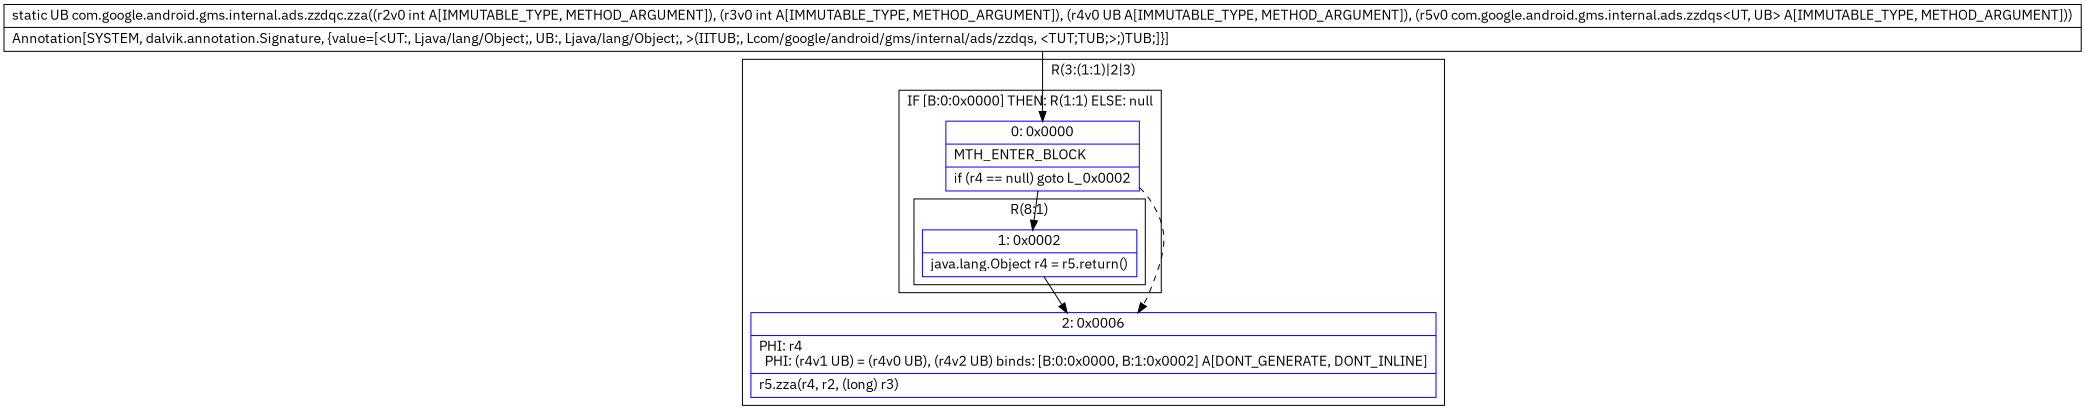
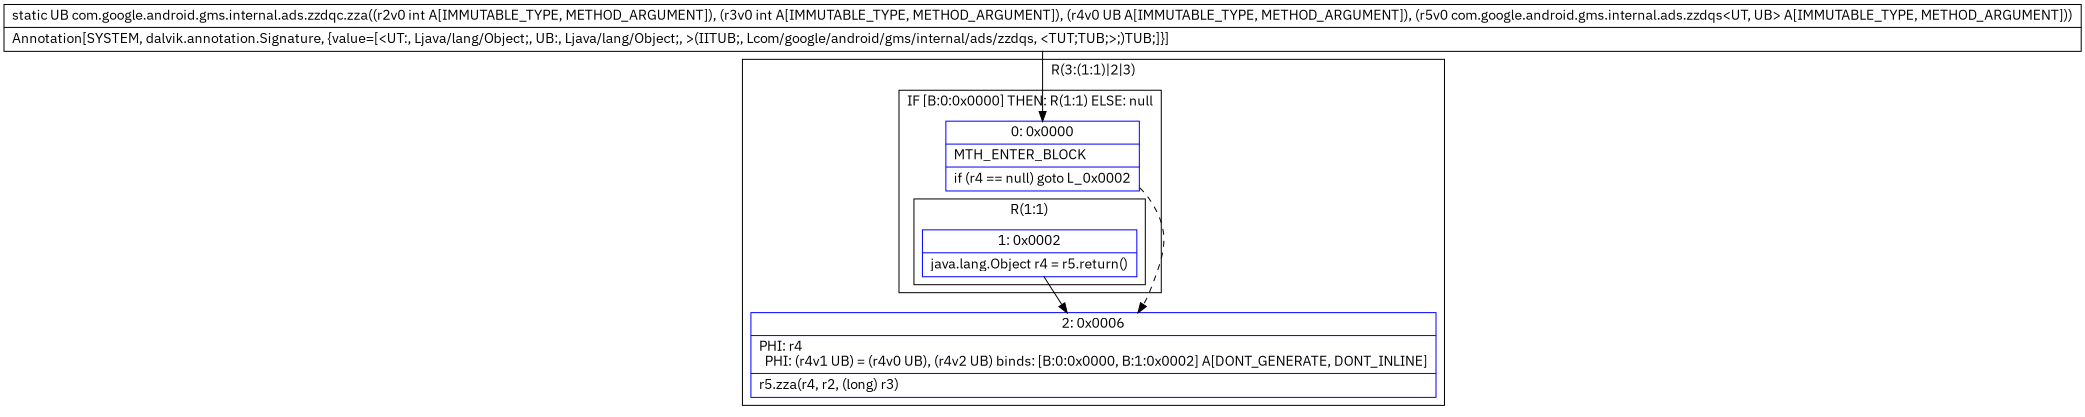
edge "0: 0x0000" -> "1: 0x0002": removed
cluster "R(8:1)": label "R(8:1)" -> "R(1:1)"
